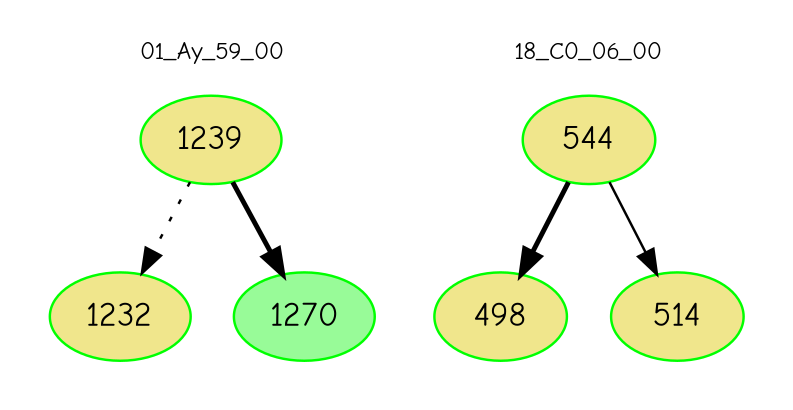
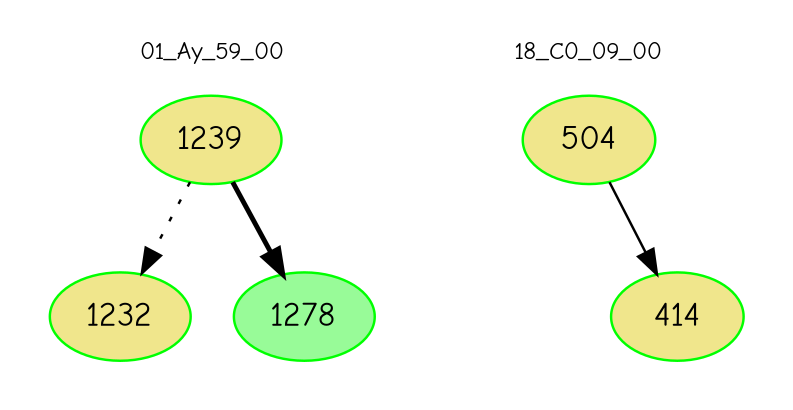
cluster "18_C0_06_00": label "18_C0_06_00" -> "18_C0_09_00"
node "544": label "544" -> "504"
node "1270": label "1270" -> "1278"
node "498": removed
node "514": label "514" -> "414"
